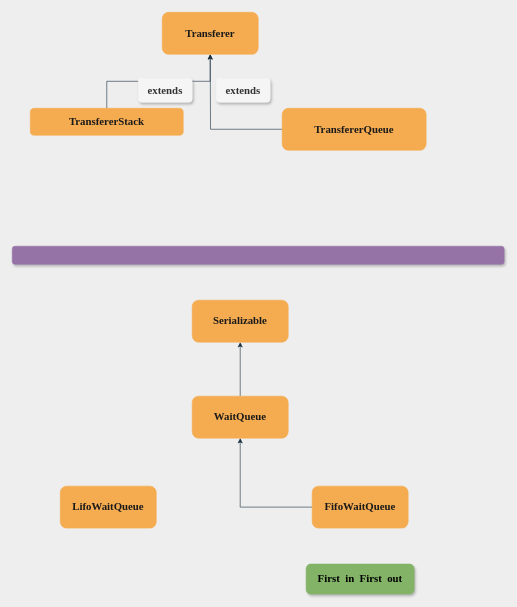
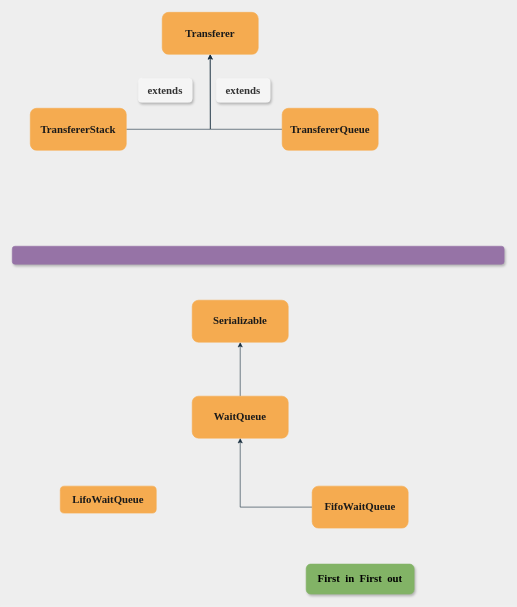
node "TransfererStack": size 153x27 -> 96x42
node "TransfererQueue": size 144x42 -> 96x42
node "LifoWaitQueue": size 96x42 -> 96x27
